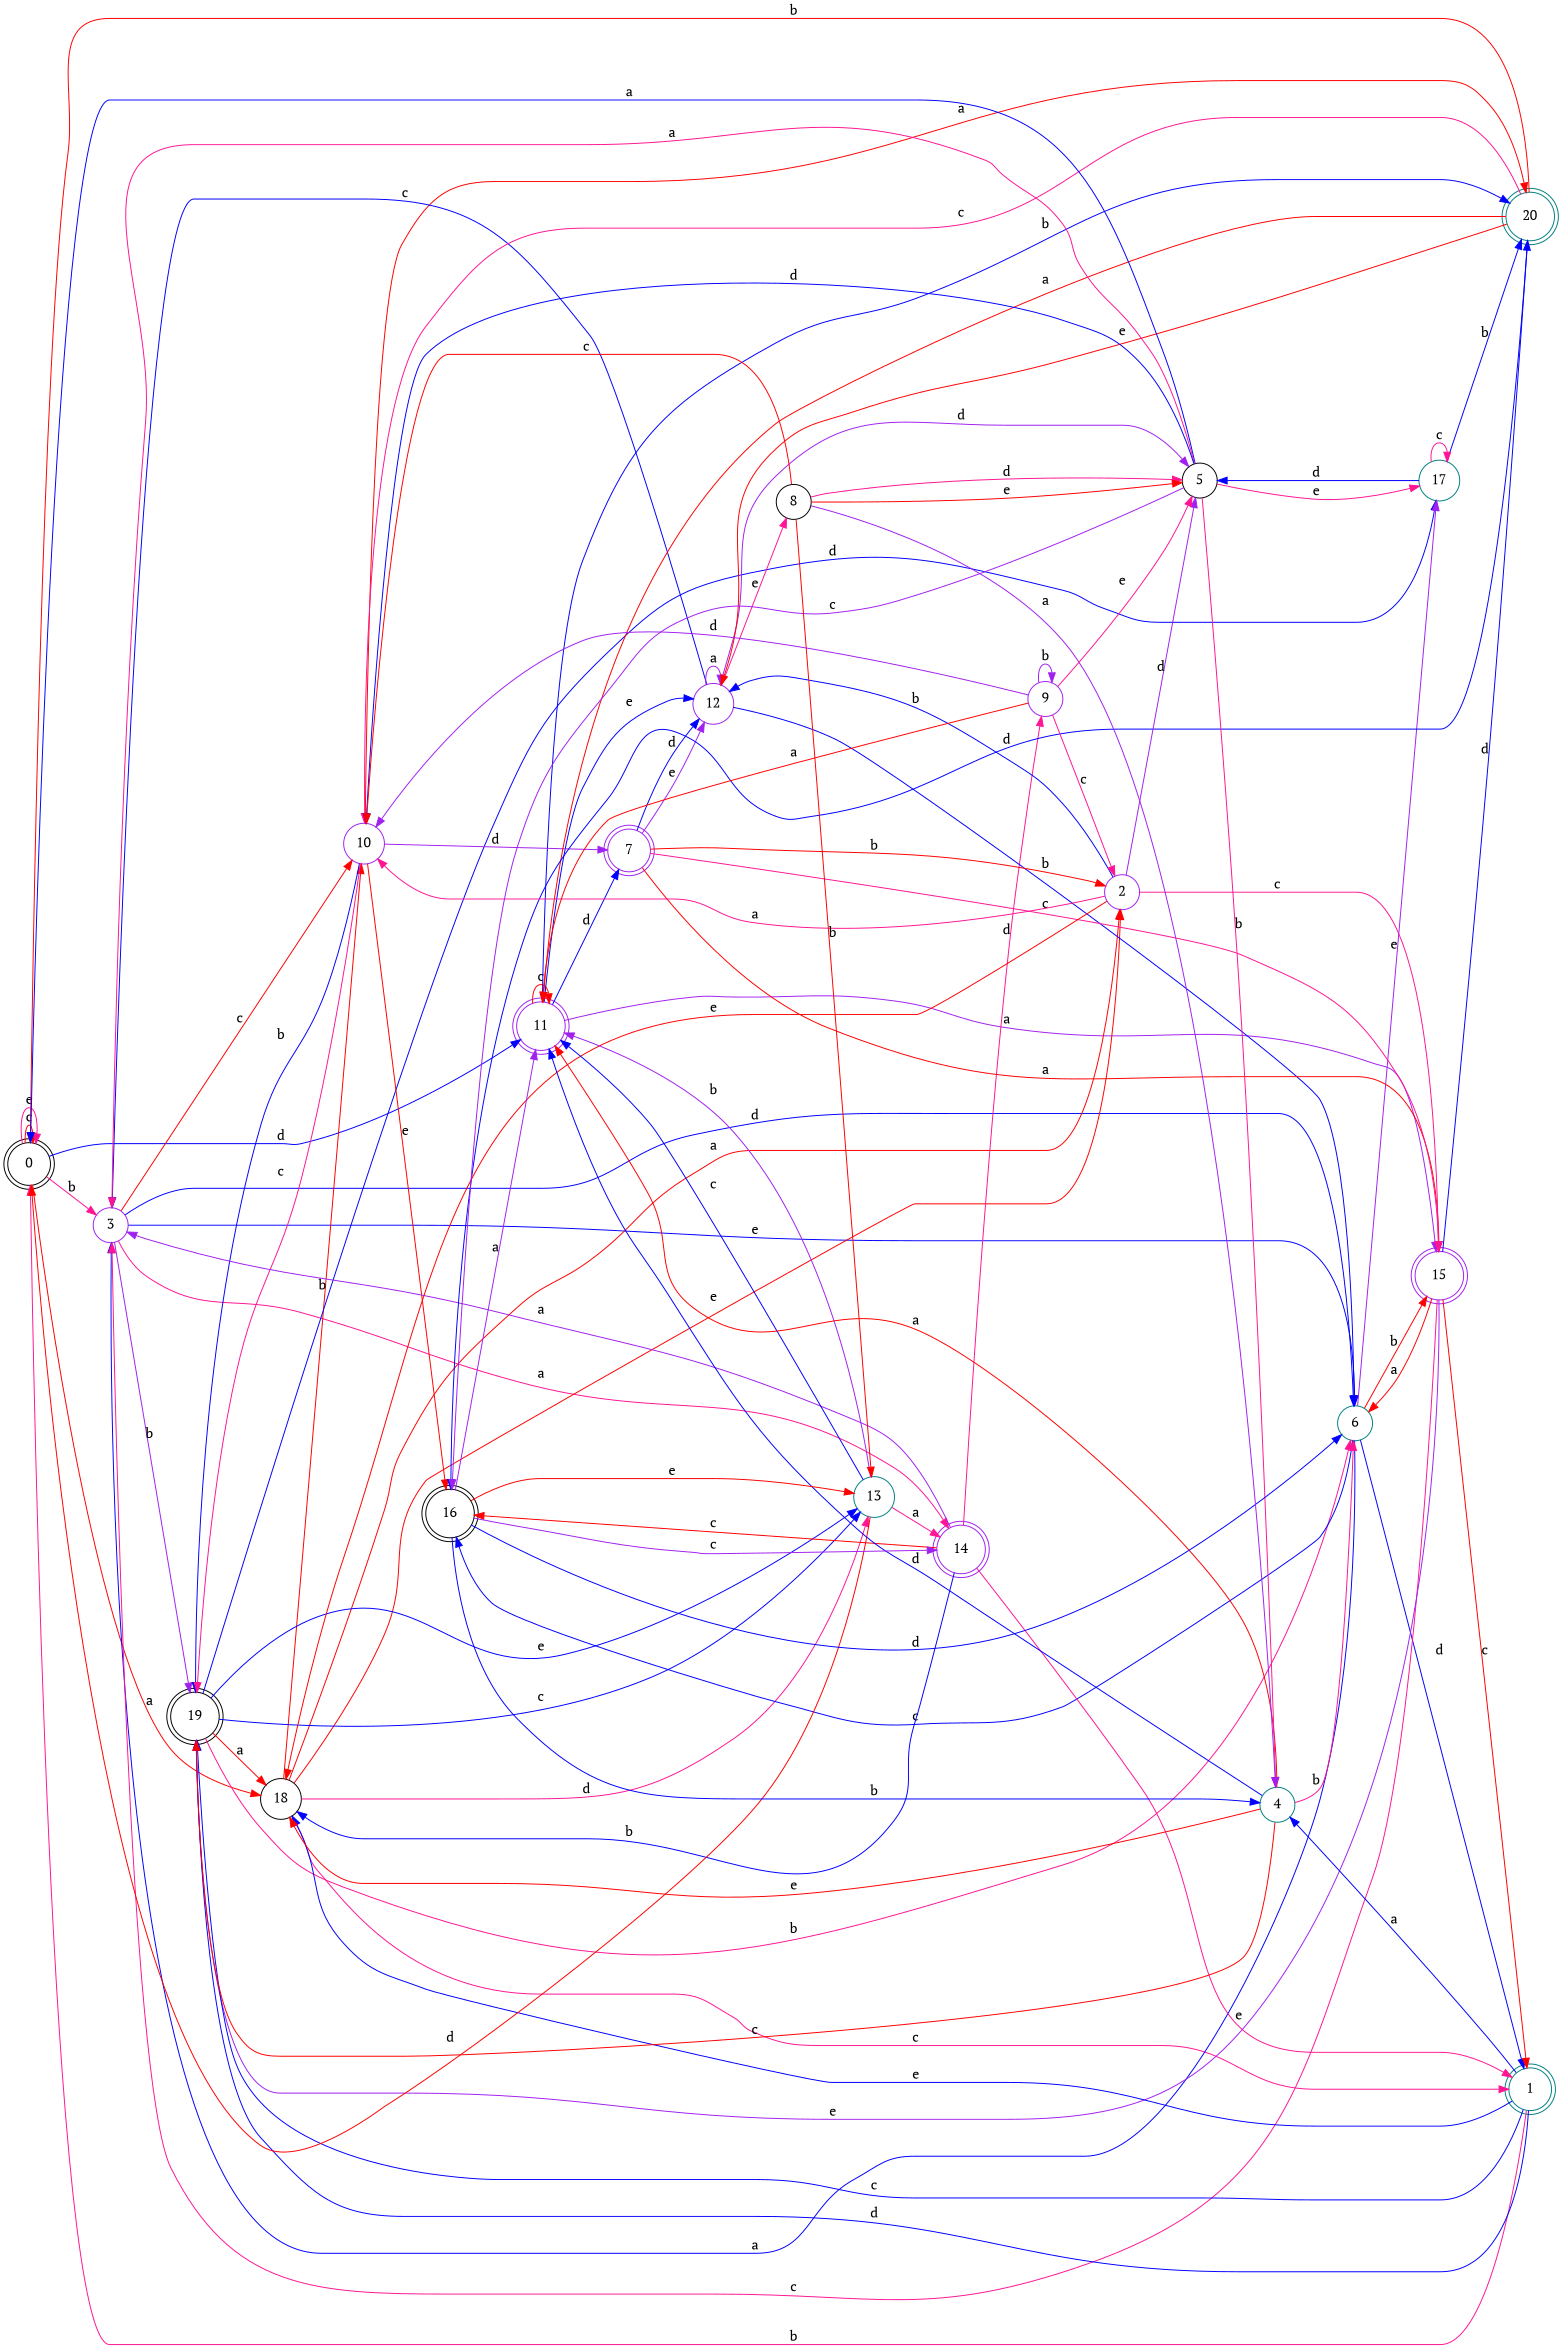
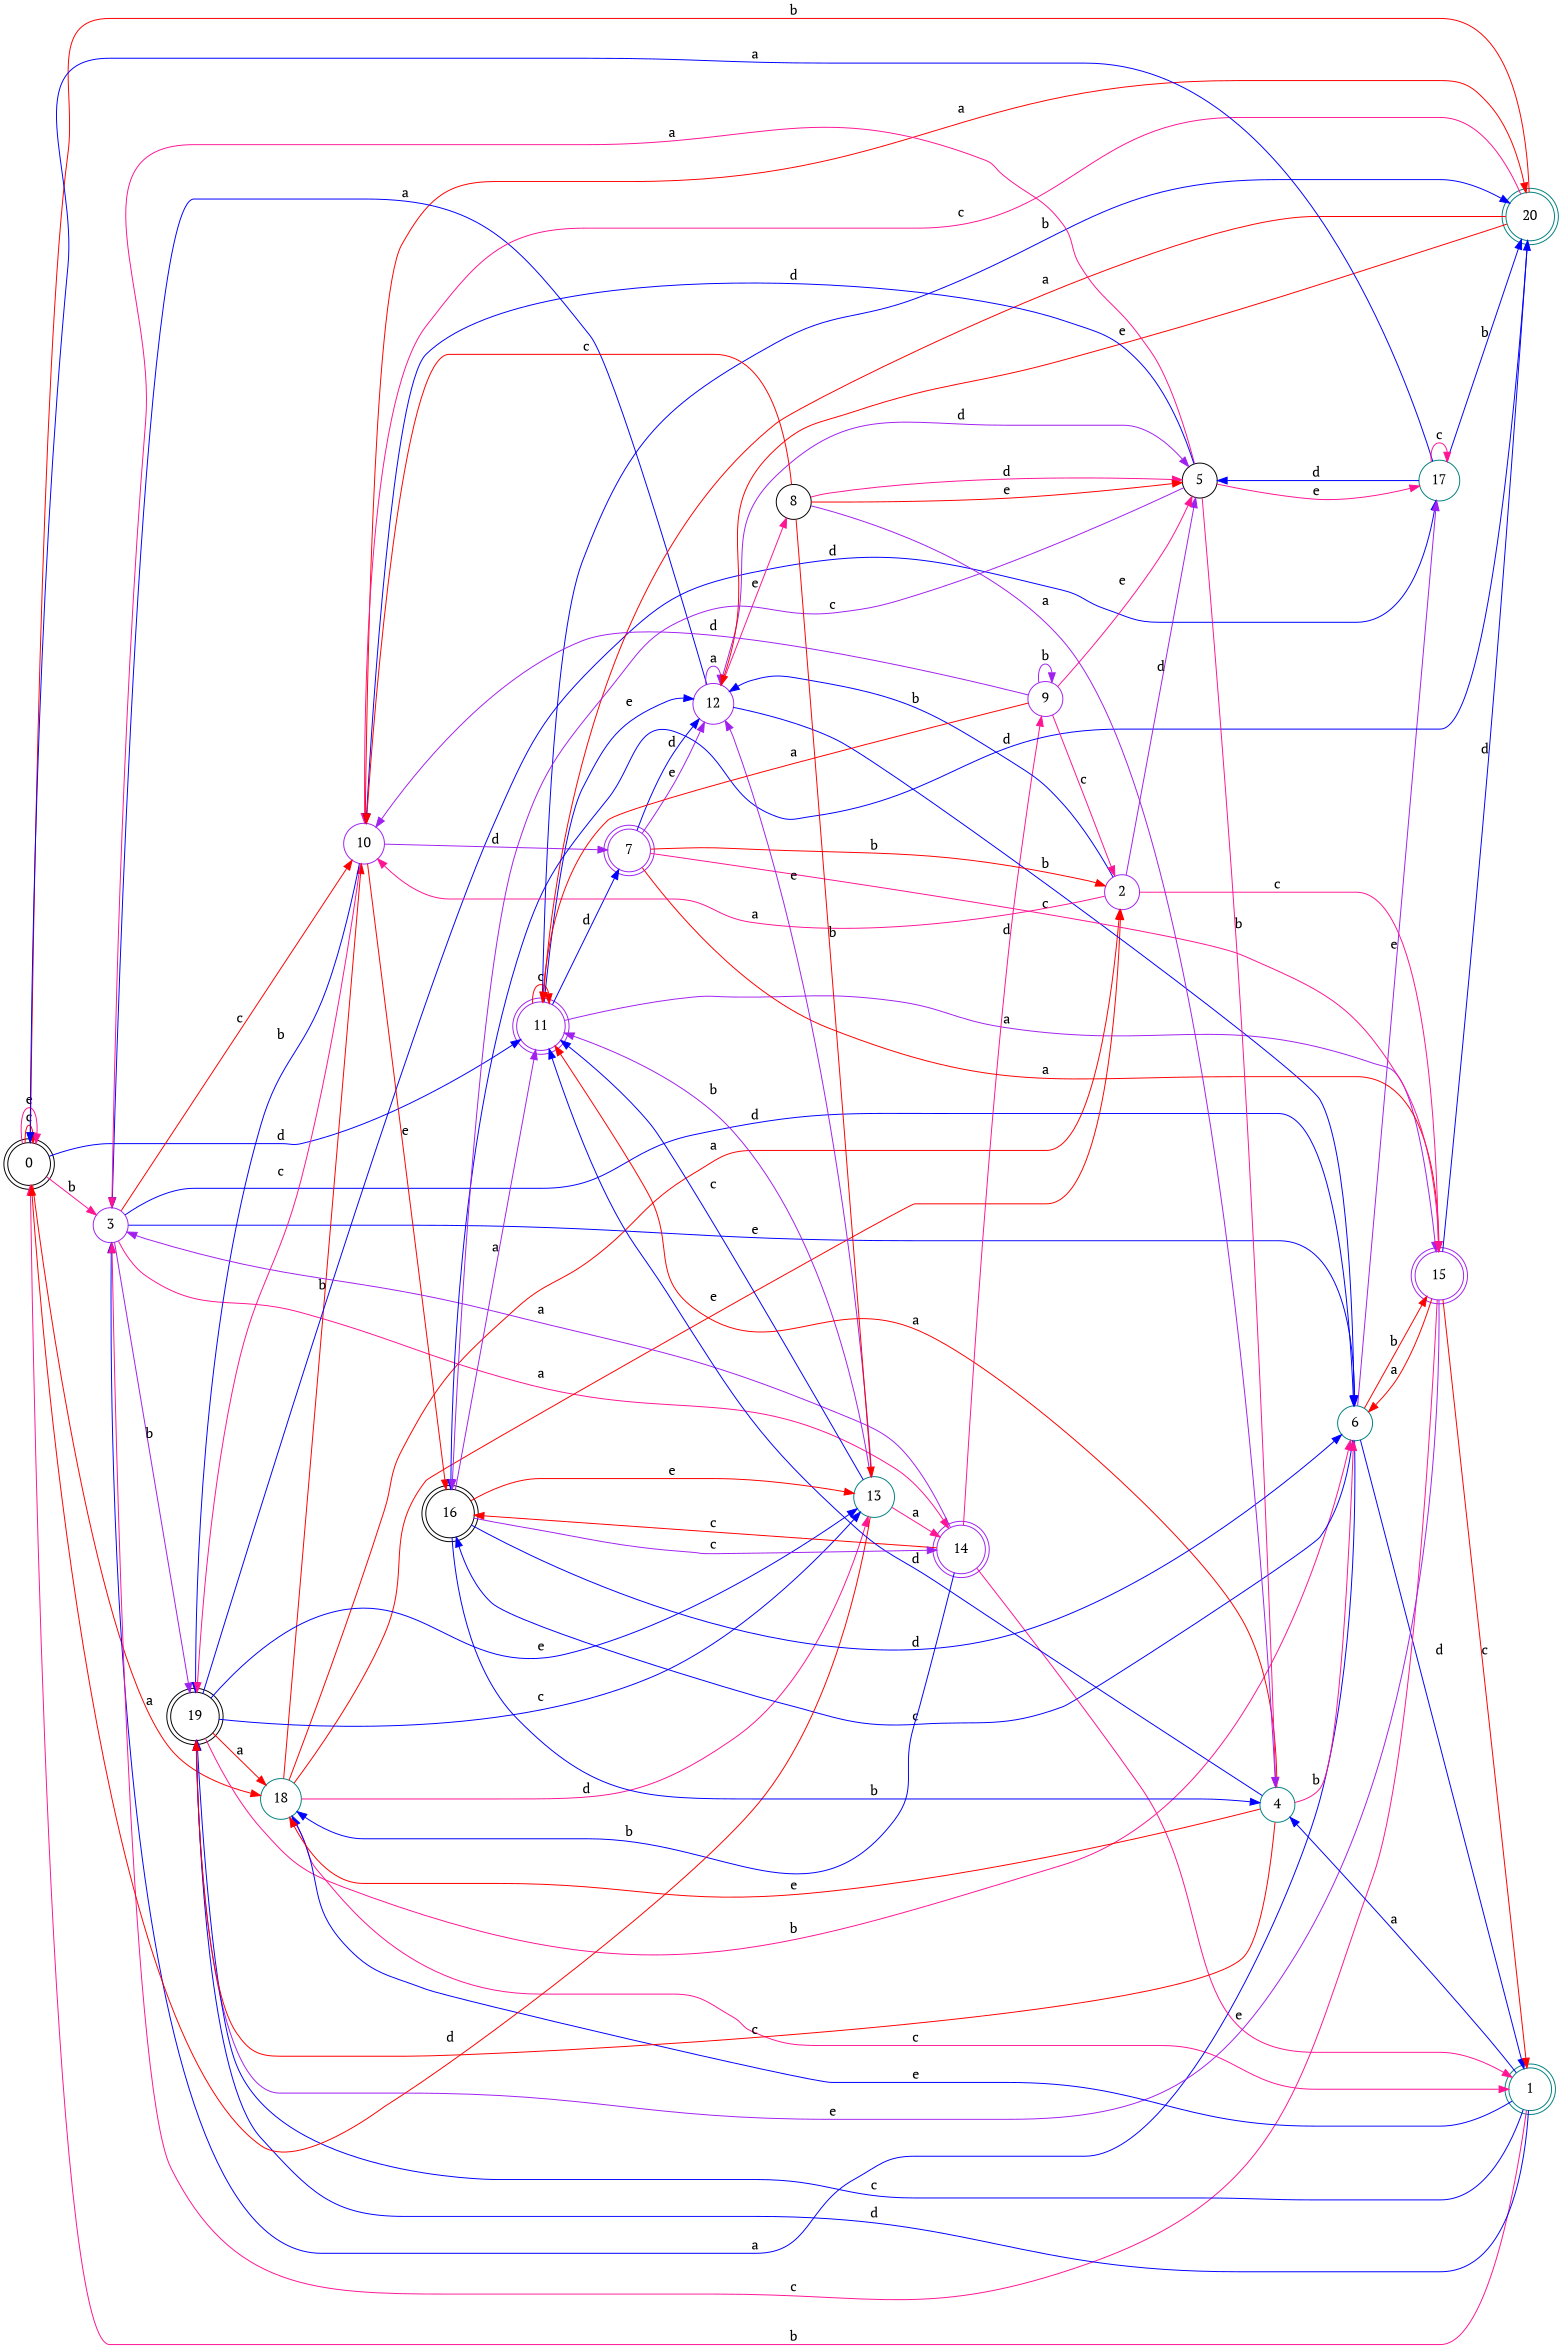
edge "5" -> "0": now "17" -> "0"
edge "12" -> "3": label "c" -> "a"
edge "13" -> "12": added, label "e"
edge "2" -> "18": removed, label "e"
node "18": color black -> teal
